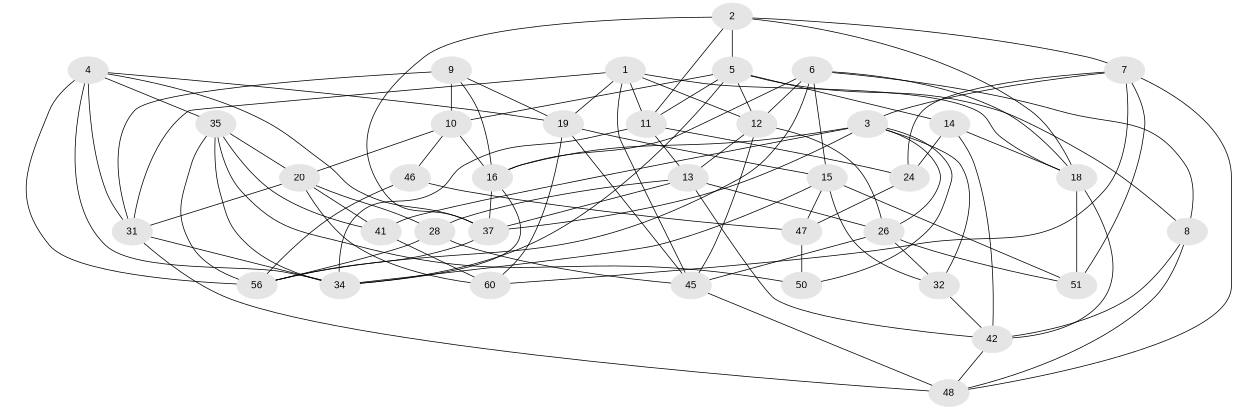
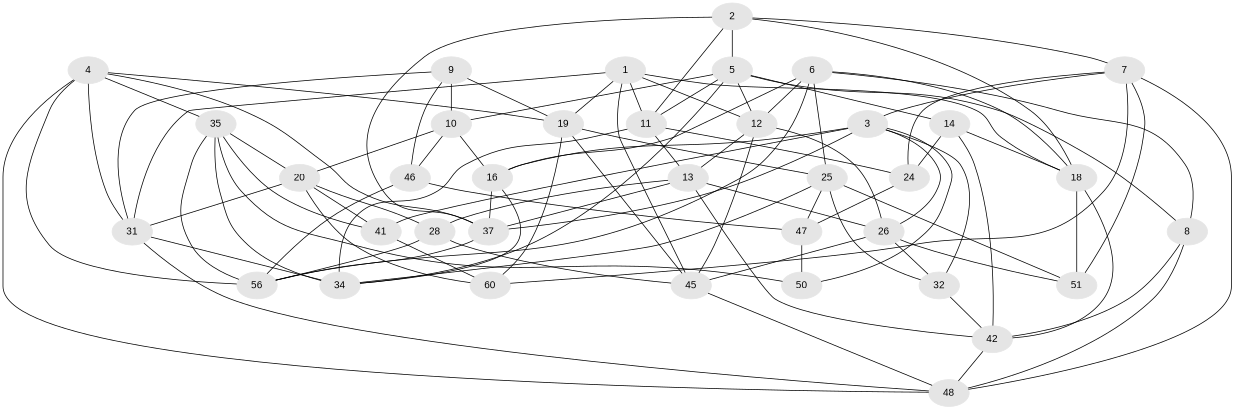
edge "9" -- "16": now "9" -- "46"
node "15": label "15" -> "25"
edge "4" -- "34": now "4" -- "48"
